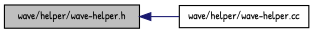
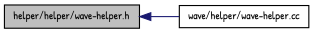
node "wave/helper/wave-helper.h": label "wave/helper/wave-helper.h" -> "helper/helper/wave-helper.h"
